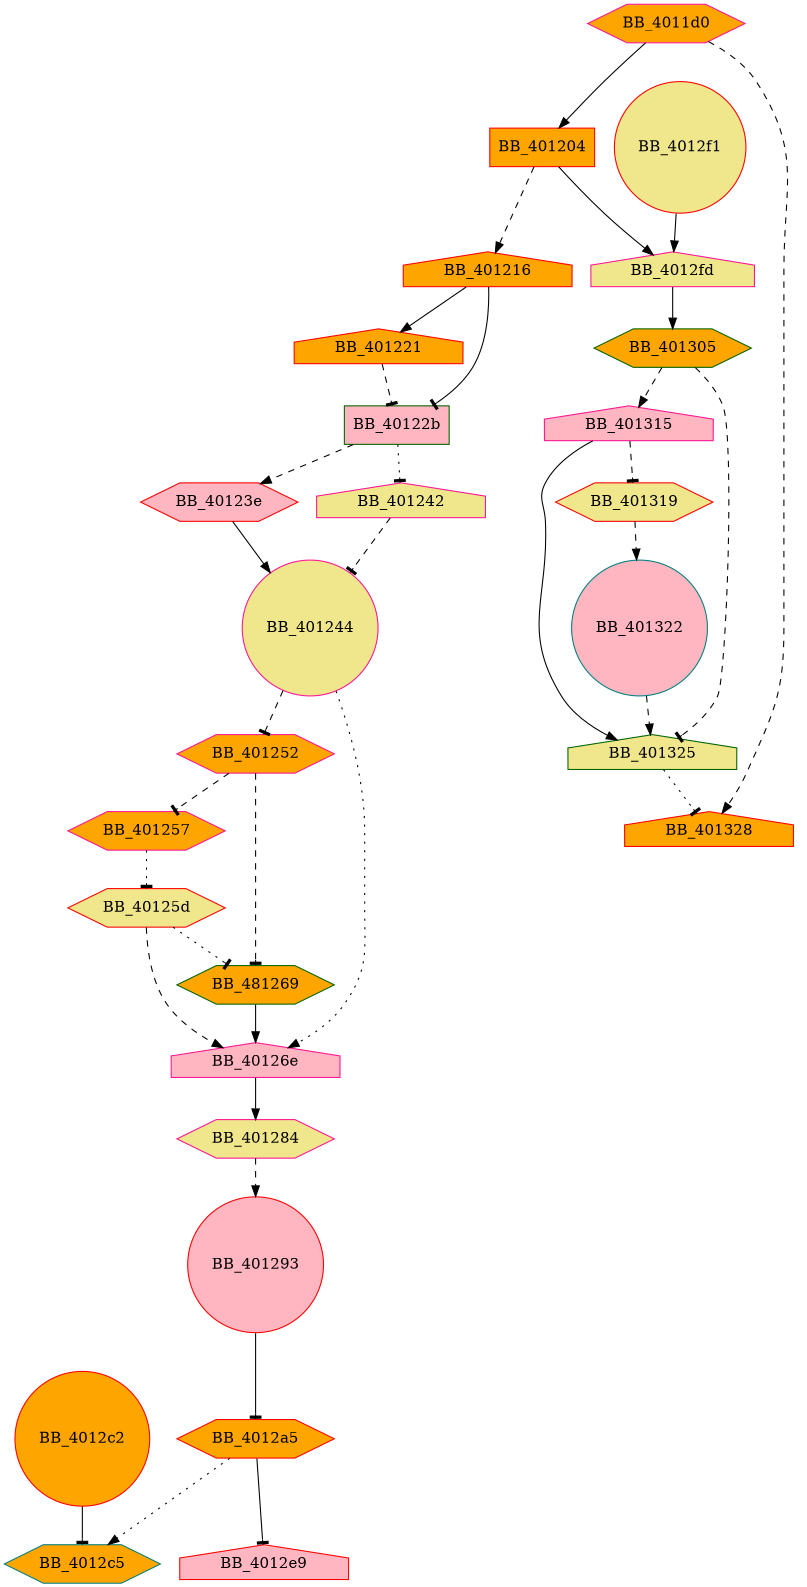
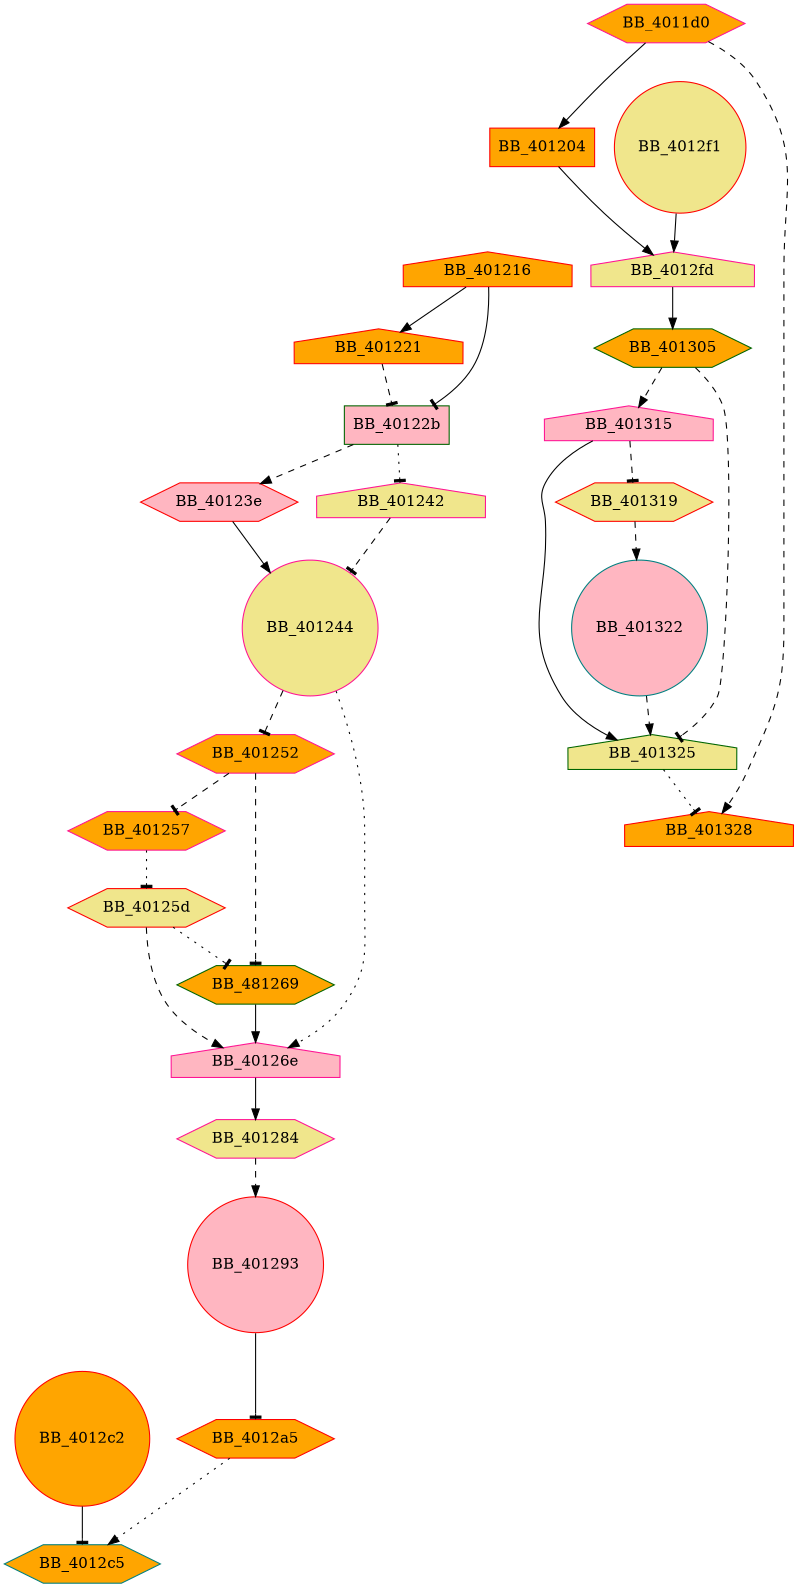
edge "BB_401204" -> "BB_401216": removed
node "BB_4012e9": removed
